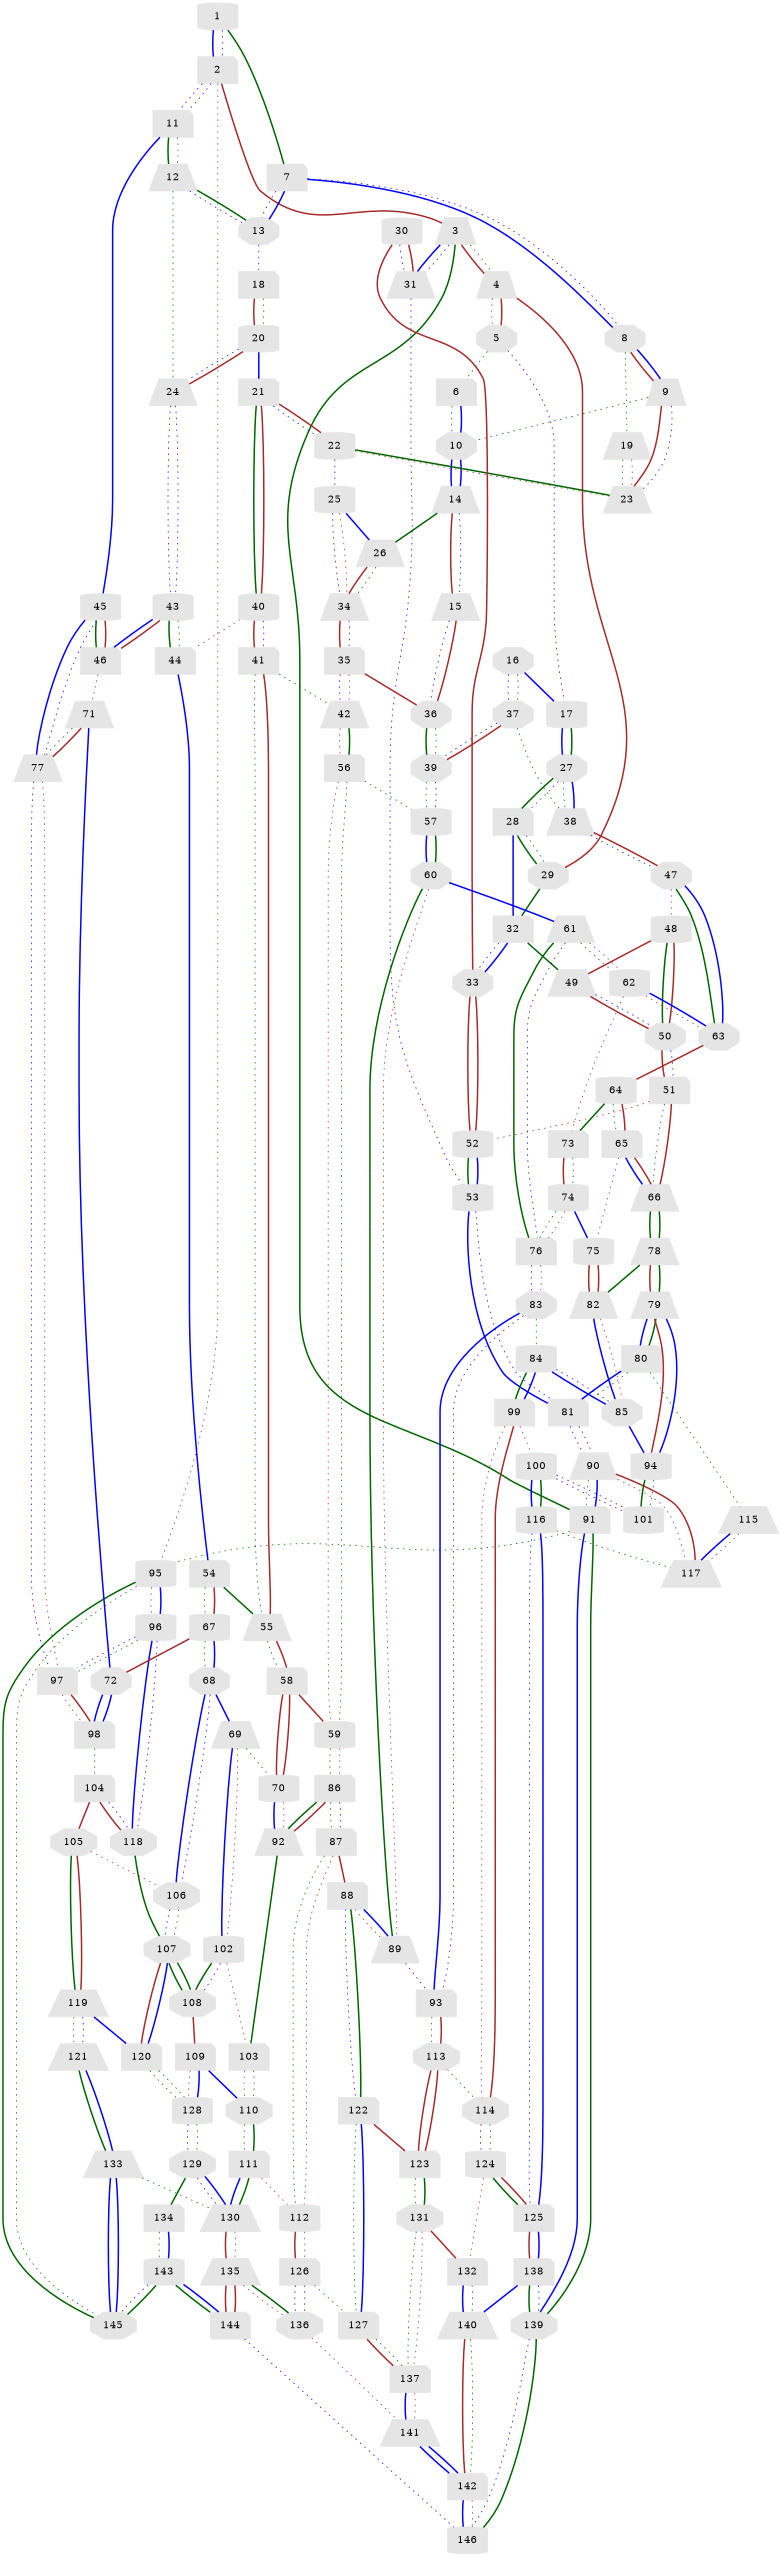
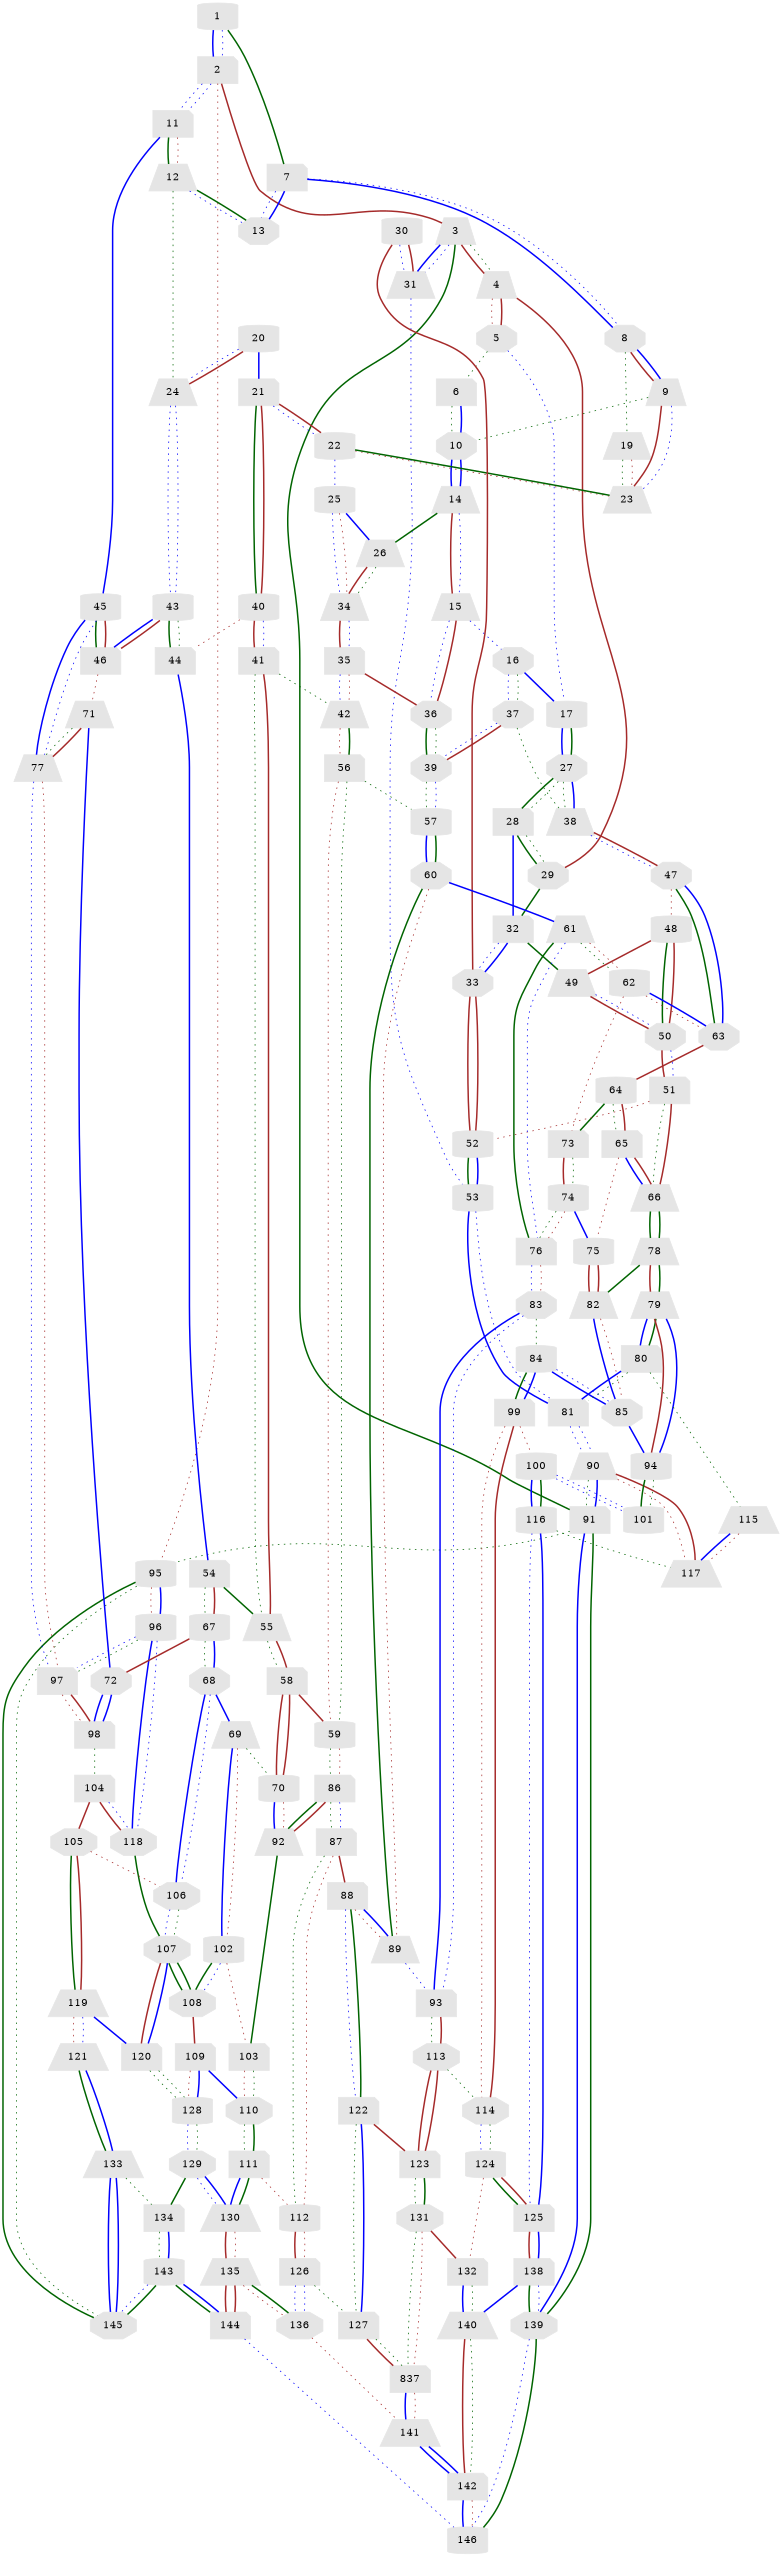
node "18": removed
edge "15" -- "16": added
edge "133" -- "130": now "133" -- "134"
node "137": label "137" -> "837"
